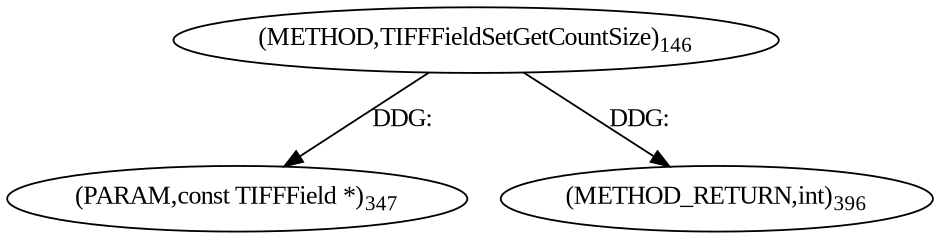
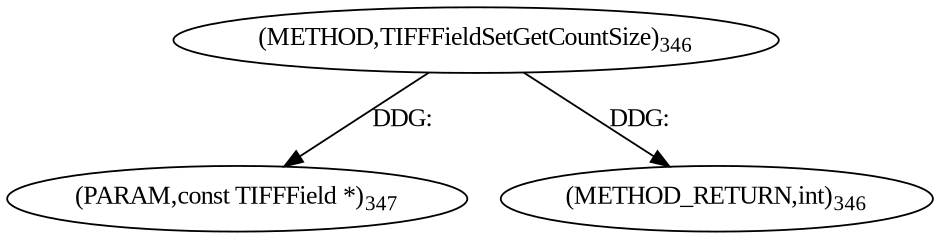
node "(METHOD,TIFFFieldSetGetCountSize)": text "146" -> "346"
node "(METHOD_RETURN,int)": text "396" -> "346"
